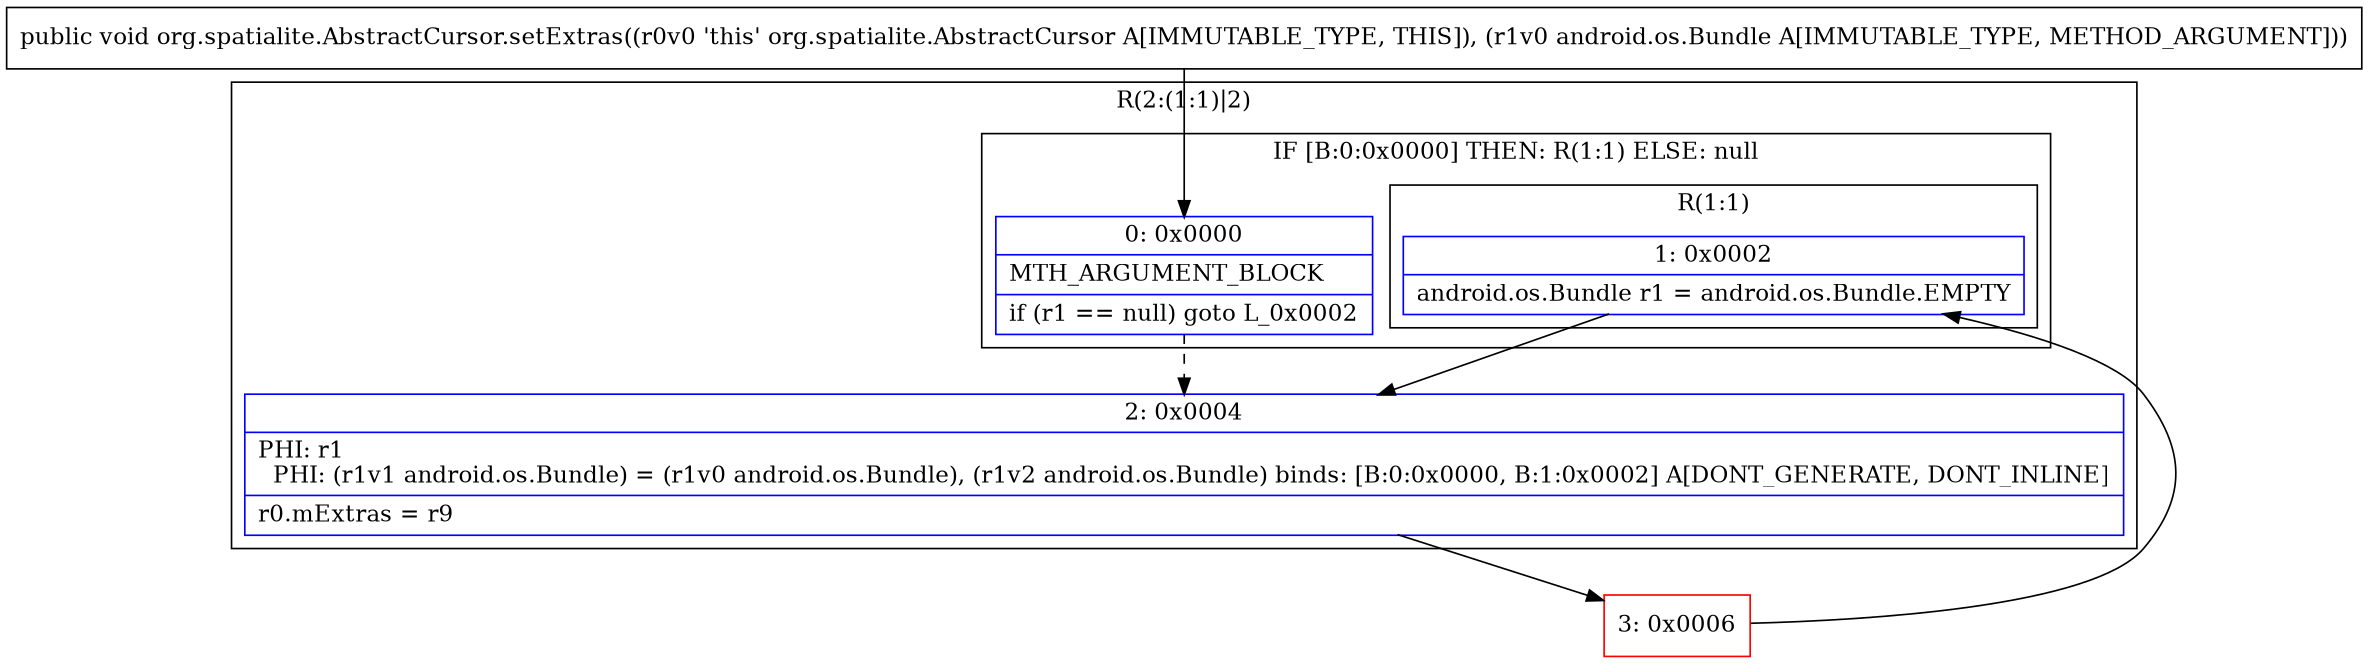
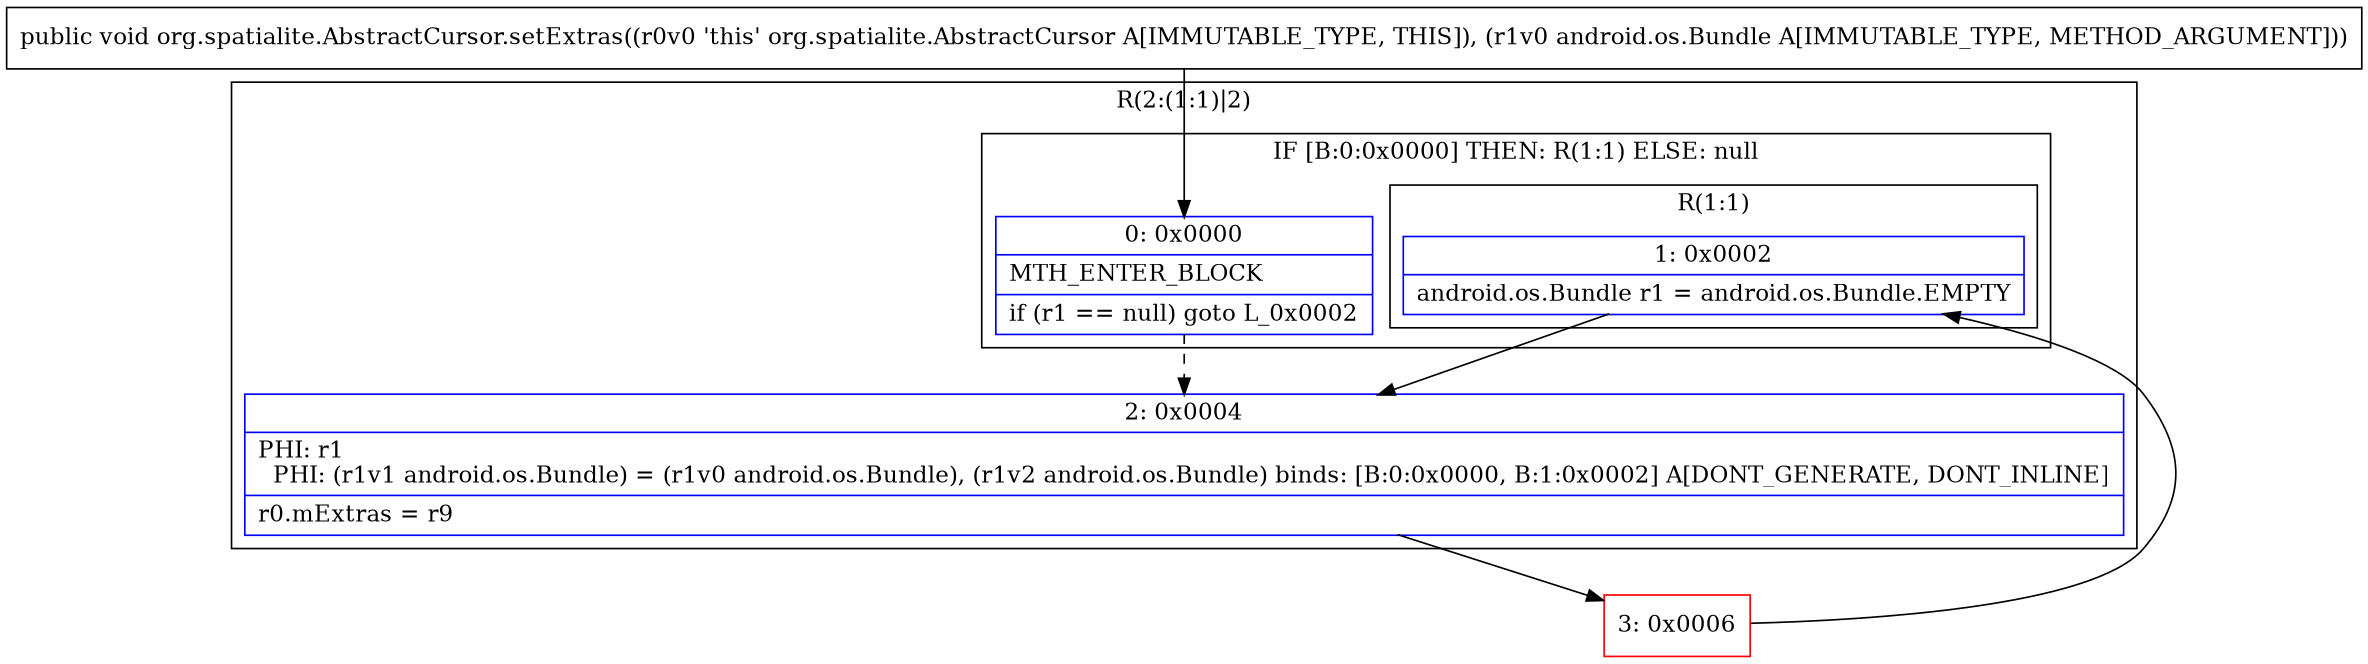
node "0: 0x0000": text "MTH_ARGUMENT_BLOCK" -> "MTH_ENTER_BLOCK"
